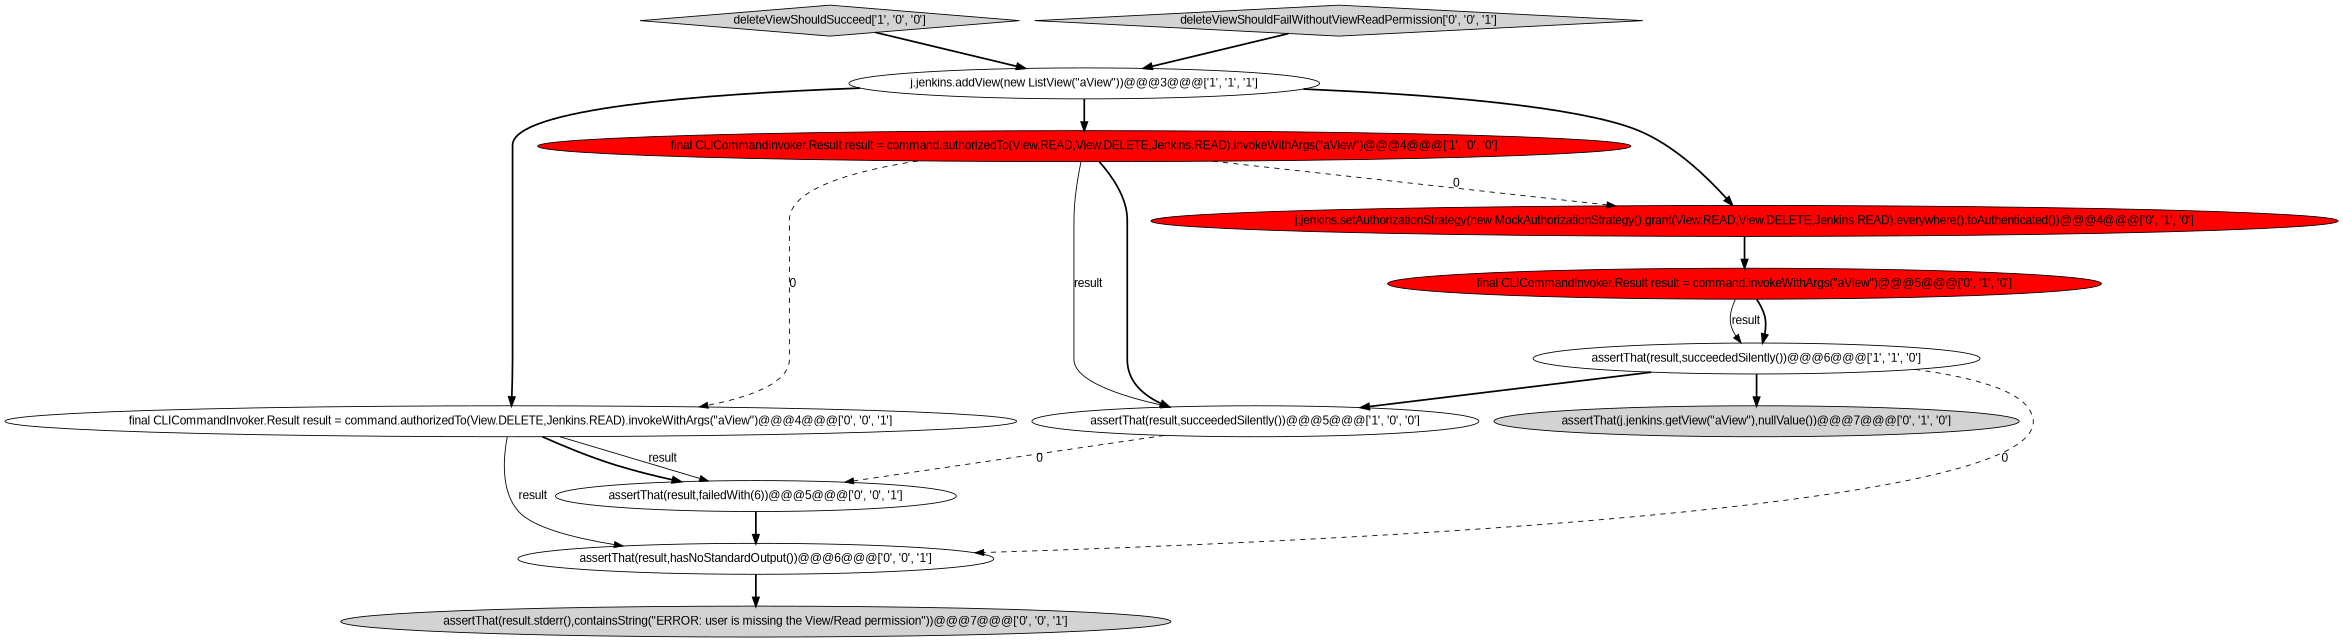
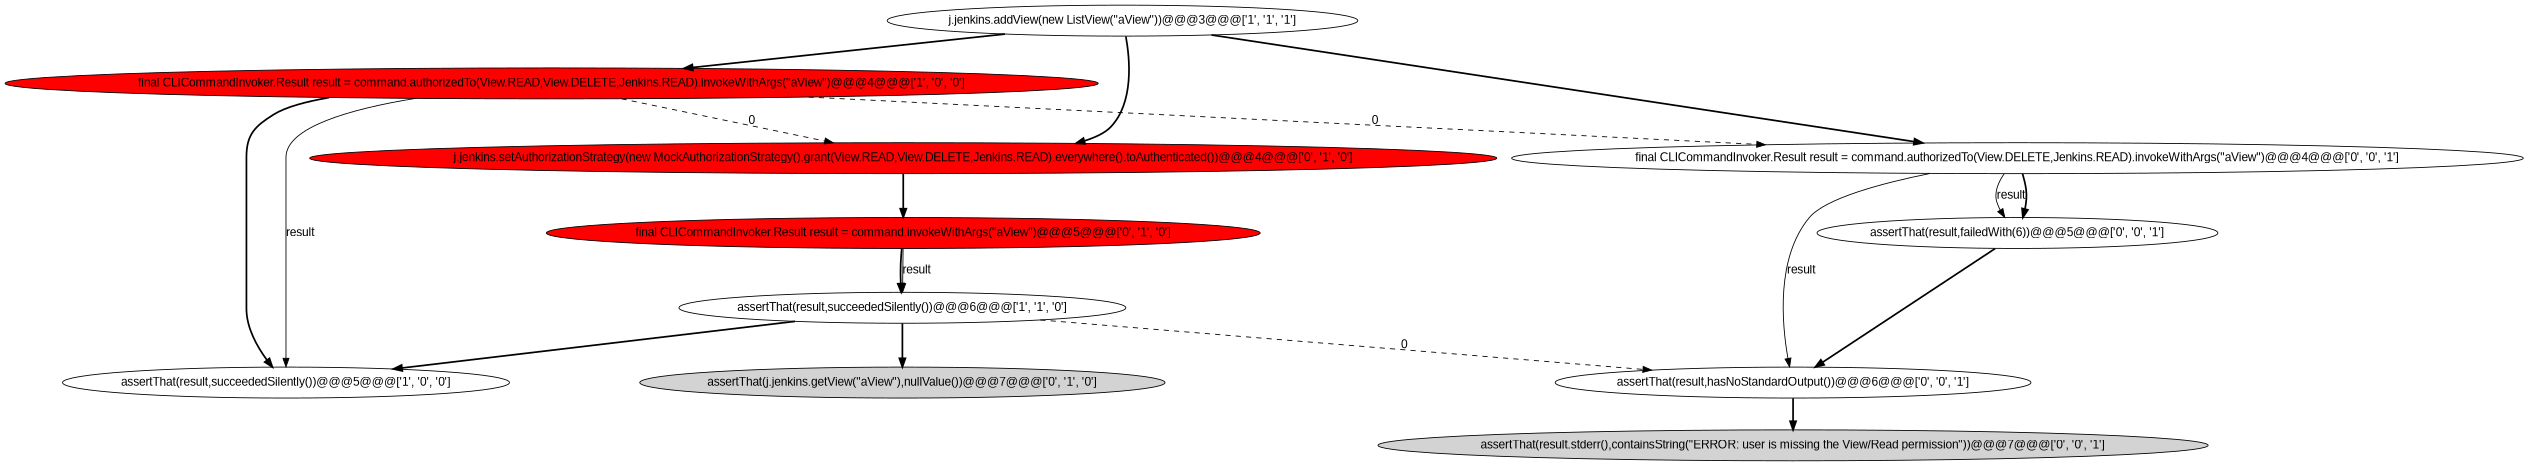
node "deleteViewShouldSucceed['1', '0', '0']": removed
node "deleteViewShouldFailWithoutViewReadPermission['0', '0', '1']": removed
edge "assertThat(result,succeededSilently())@@@5@@@['1', '0', '0']" -> "assertThat(result,failedWith(6))@@@5@@@['0', '0', '1']": removed, label "0"
